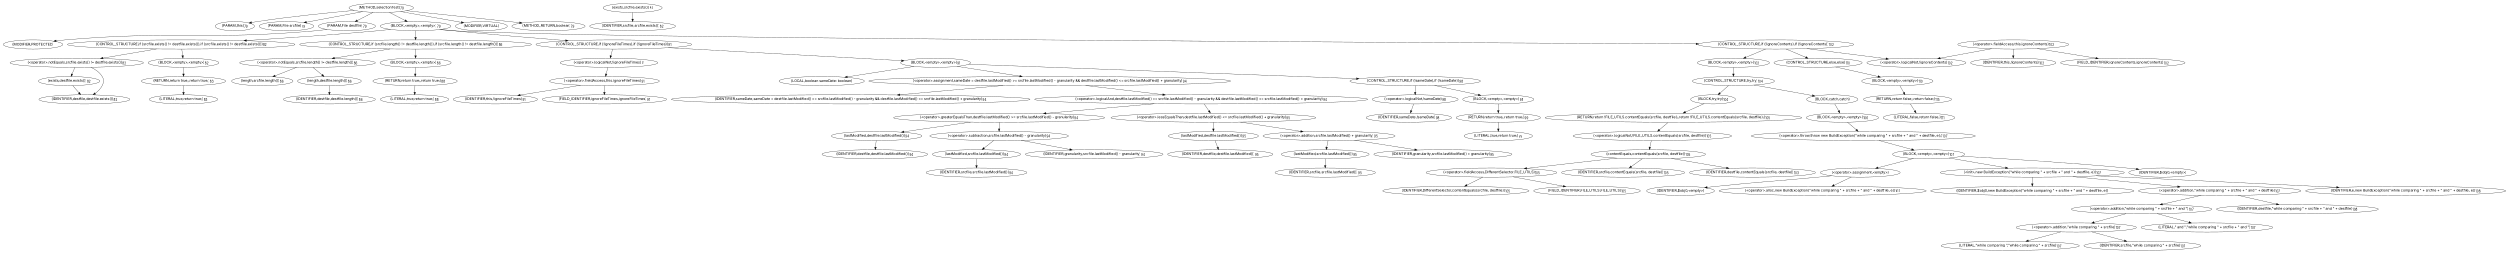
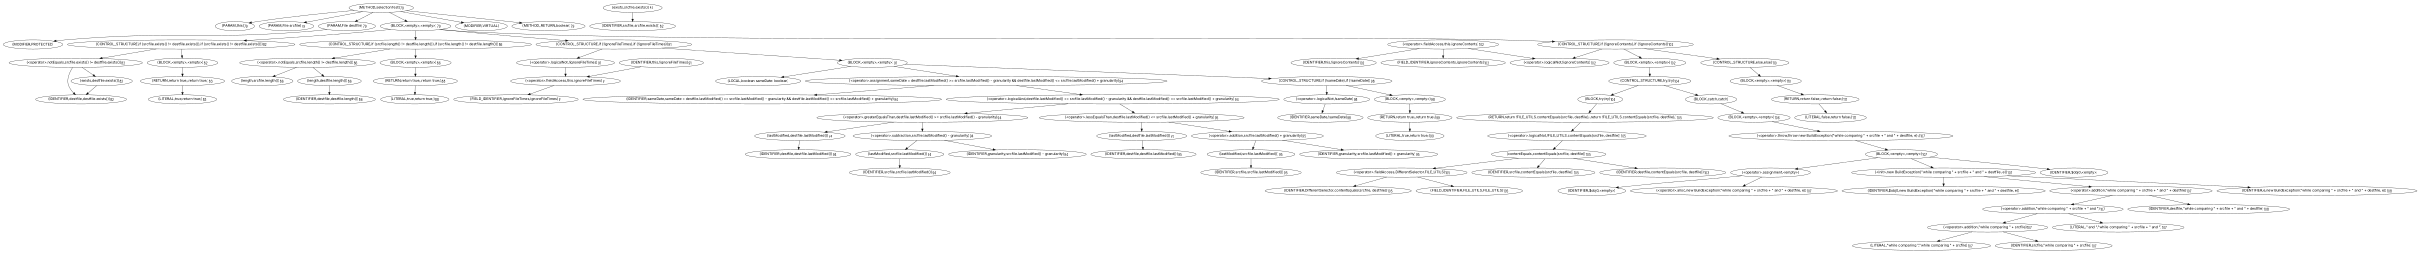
node "(<operator>.logicalNot,!ignoreFileTimes)": text "21" -> "91"
edge "(<operator>.fieldAccess,this.ignoreFileTimes)" -> "(IDENTIFIER,this,!ignoreFileTimes)": reversed
node "(RETURN,return false;,return false;)": text "115" -> "111"
